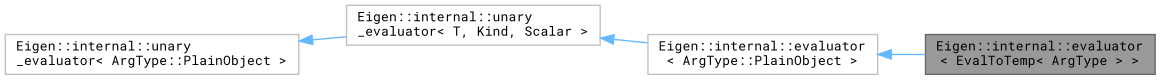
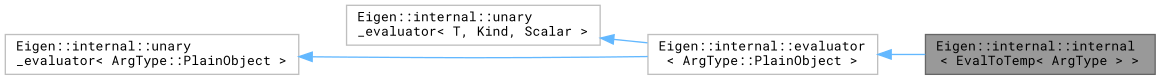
edge "Eigen::internal::unary _evaluator< T, Kind, Scalar >" -> "Eigen::internal::unary _evaluator< ArgType::PlainObject >": now "Eigen::internal::evaluator < ArgType::PlainObject >" -> "Eigen::internal::unary _evaluator< ArgType::PlainObject >"
node "Eigen::internal::evaluator < EvalToTemp< ArgType > >": label "Eigen::internal::evaluator < EvalToTemp< ArgType > >" -> "Eigen::internal::internal < EvalToTemp< ArgType > >"
